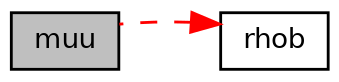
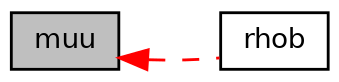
edge "muu" -> "rhob": reversed
